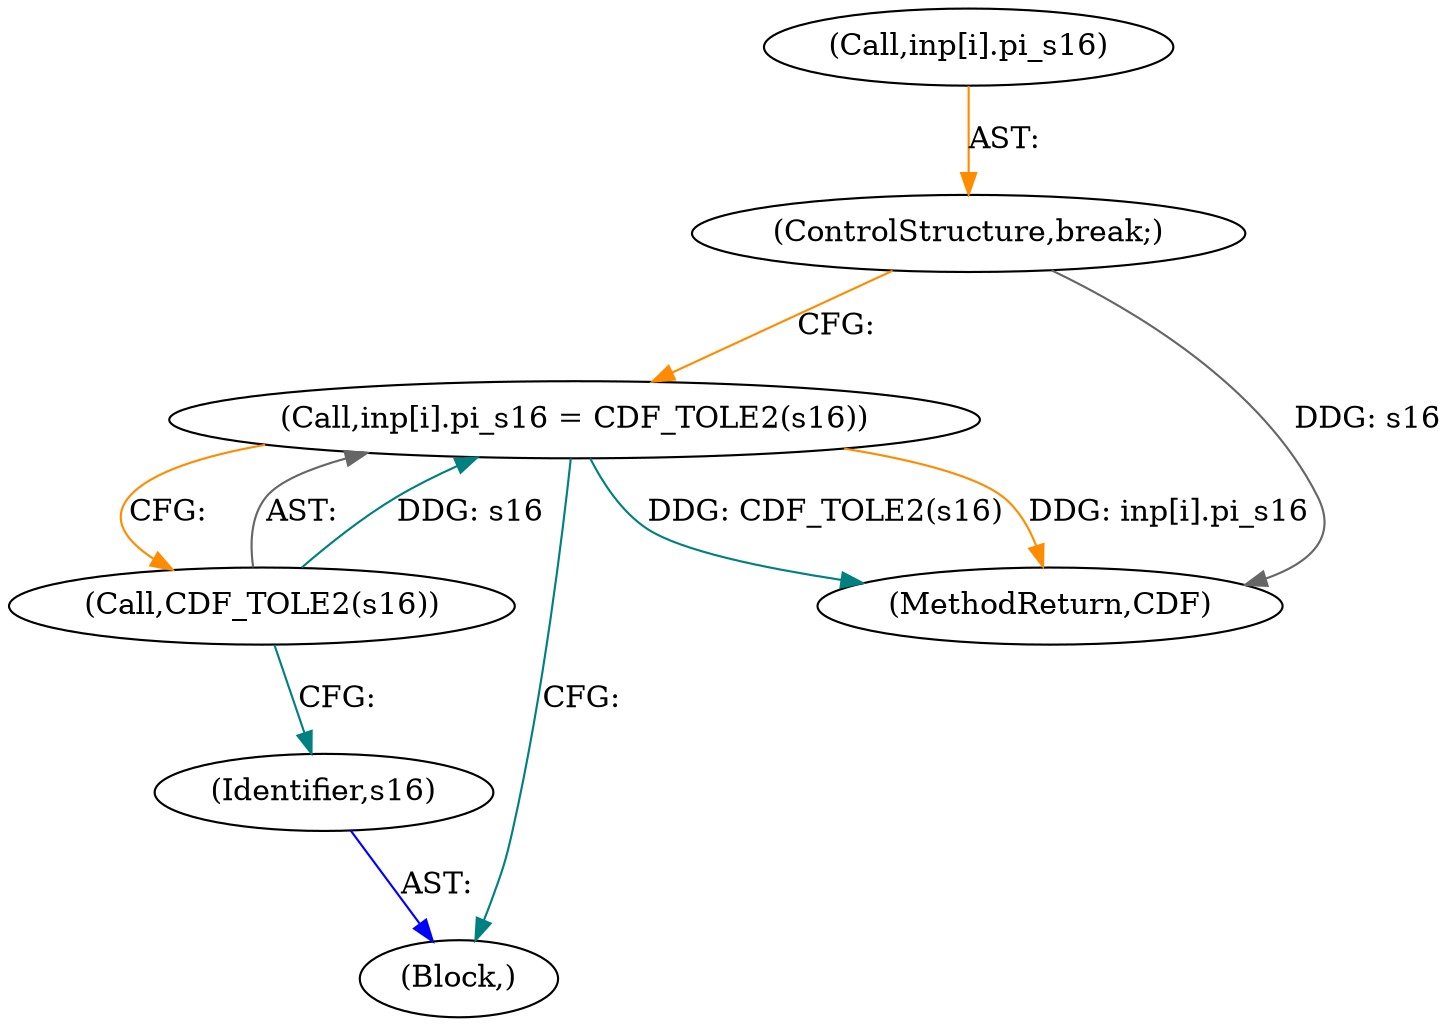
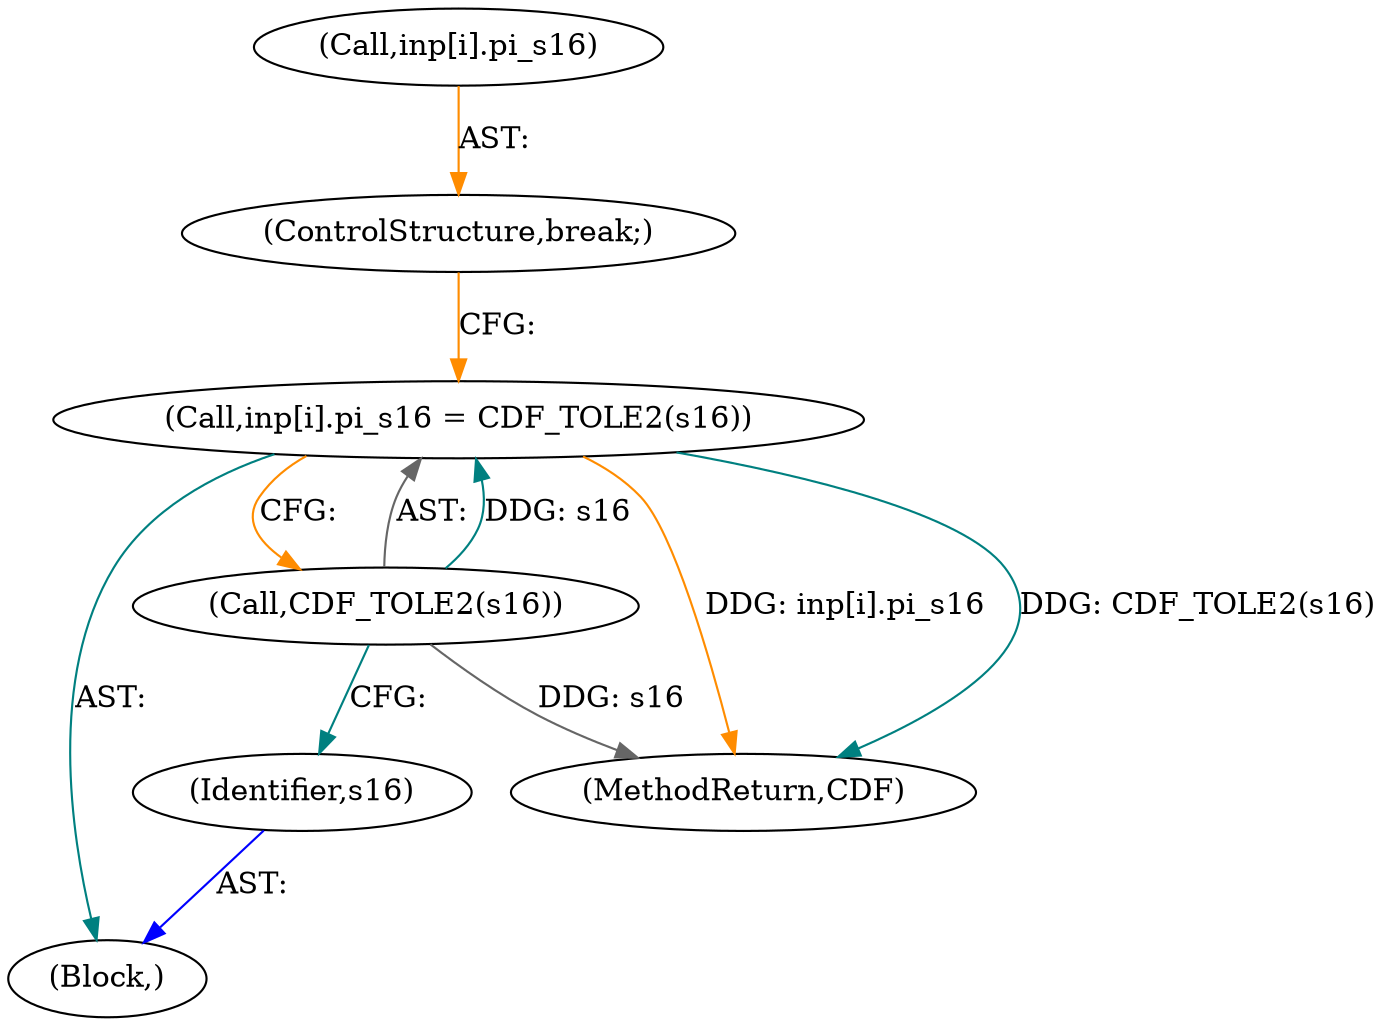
edge "(ControlStructure,break;)" -> "(MethodReturn,CDF)": now "(Call,CDF_TOLE2(s16))" -> "(MethodReturn,CDF)"
edge "(Call,inp[i].pi_s16 = CDF_TOLE2(s16))" -> "(Block,)": label "CFG: " -> "AST: "
